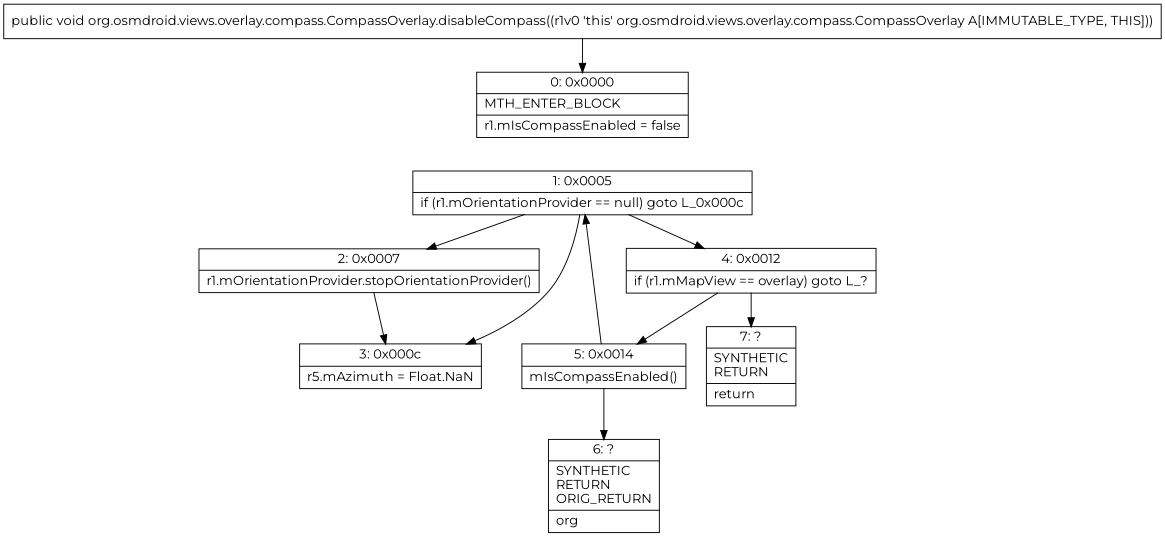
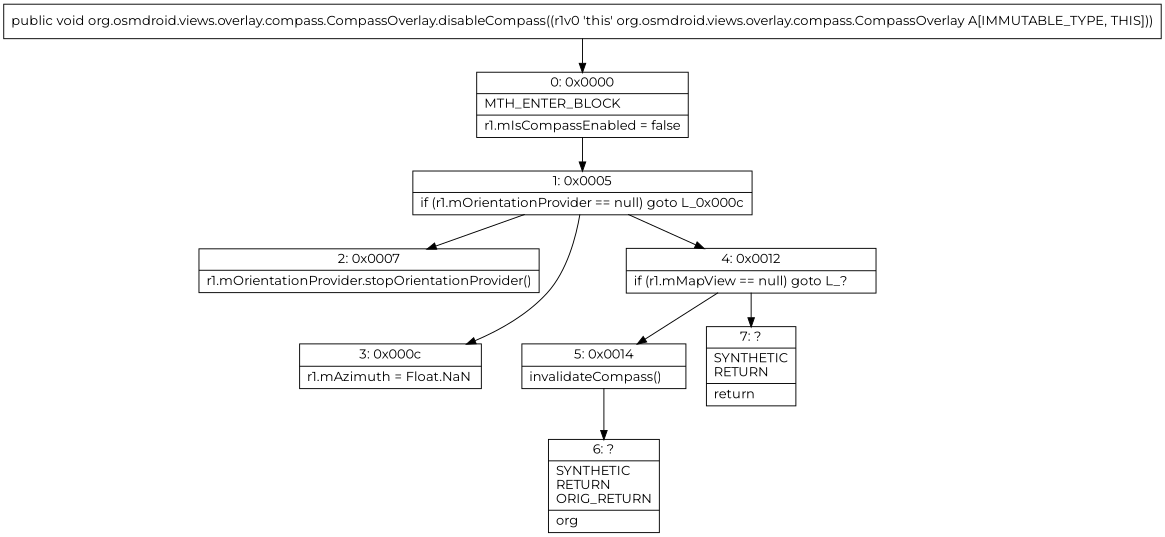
node "4: 0x0012": text "if (r1.mMapView == overlay) goto L_?" -> "if (r1.mMapView == null) goto L_?"
edge "5: 0x0014" -> "1: 0x0005": now "0: 0x0000" -> "1: 0x0005"
edge "2: 0x0007" -> "3: 0x000c": removed
node "3: 0x000c": text "r5.mAzimuth = Float.NaN" -> "r1.mAzimuth = Float.NaN"
node "5: 0x0014": text "mIsCompassEnabled()" -> "invalidateCompass()"
